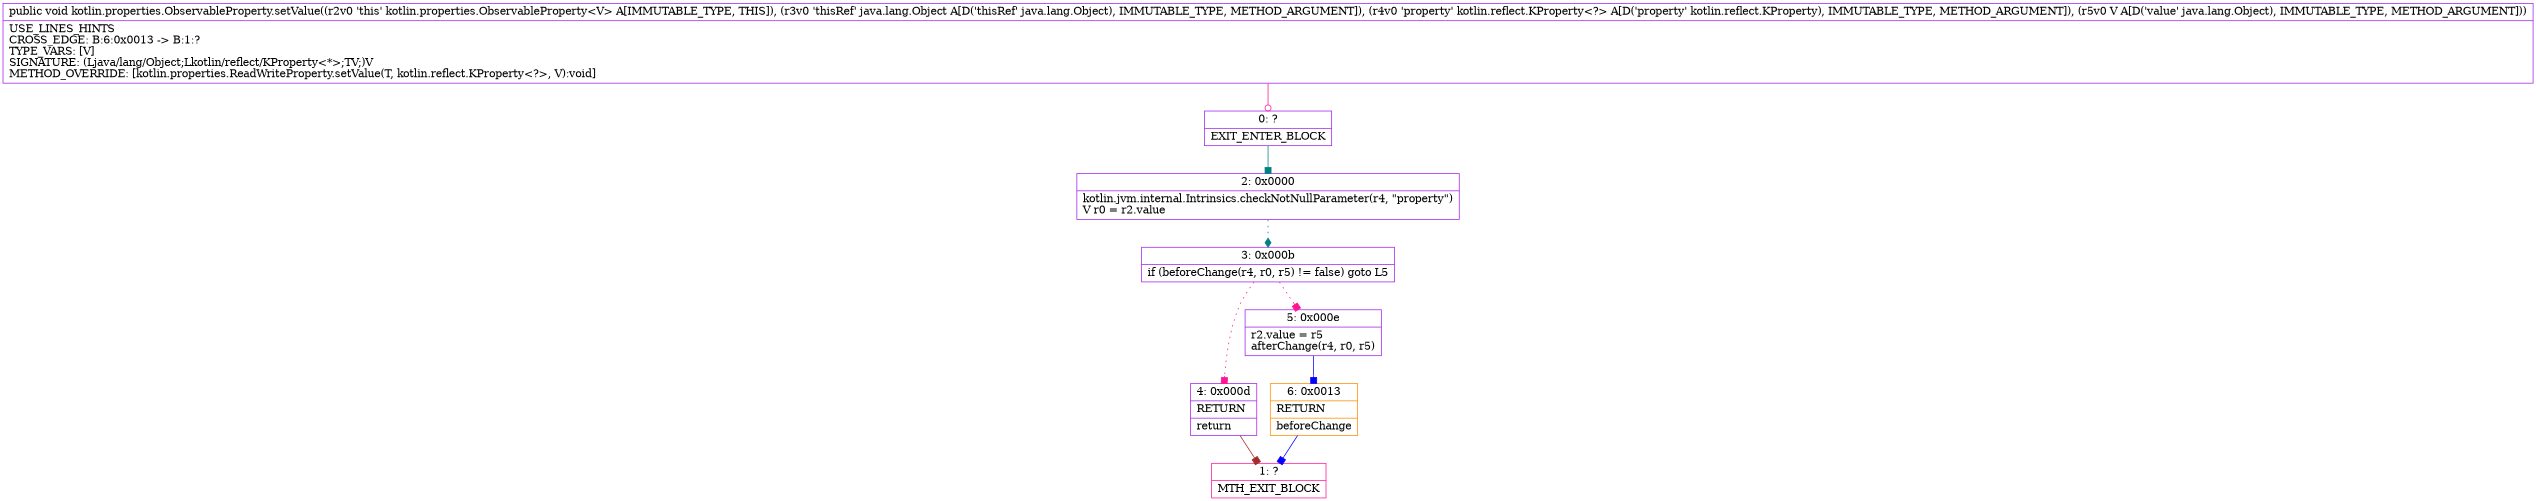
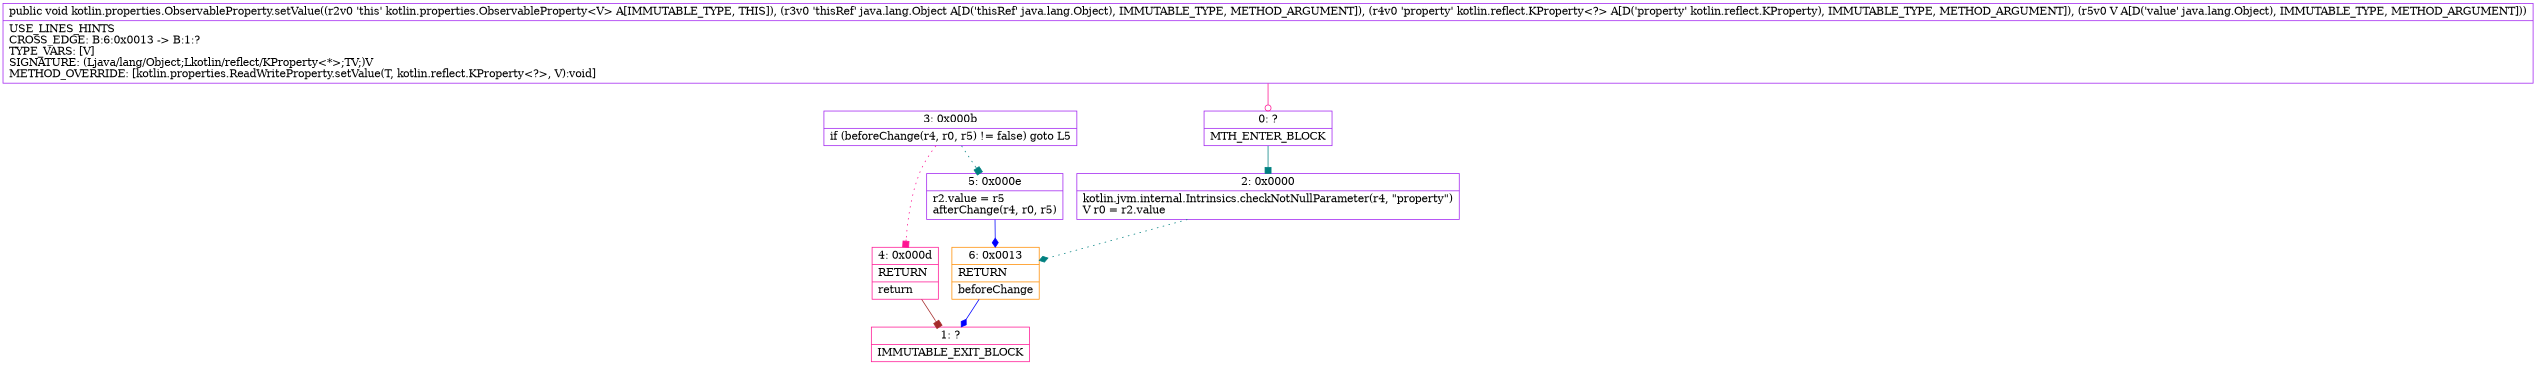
node "0: ?": text "EXIT_ENTER_BLOCK" -> "MTH_ENTER_BLOCK"
edge "2: 0x0000" -> "3: 0x000b": now "2: 0x0000" -> "6: 0x0013"
edge "3: 0x000b" -> "5: 0x000e": color deeppink -> teal
edge "5: 0x000e" -> "6: 0x0013": arrowhead box -> diamond
node "4: 0x000d": color purple -> deeppink
edge "6: 0x0013" -> "1: ?": arrowhead box -> diamond
node "1: ?": text "MTH_EXIT_BLOCK" -> "IMMUTABLE_EXIT_BLOCK"
